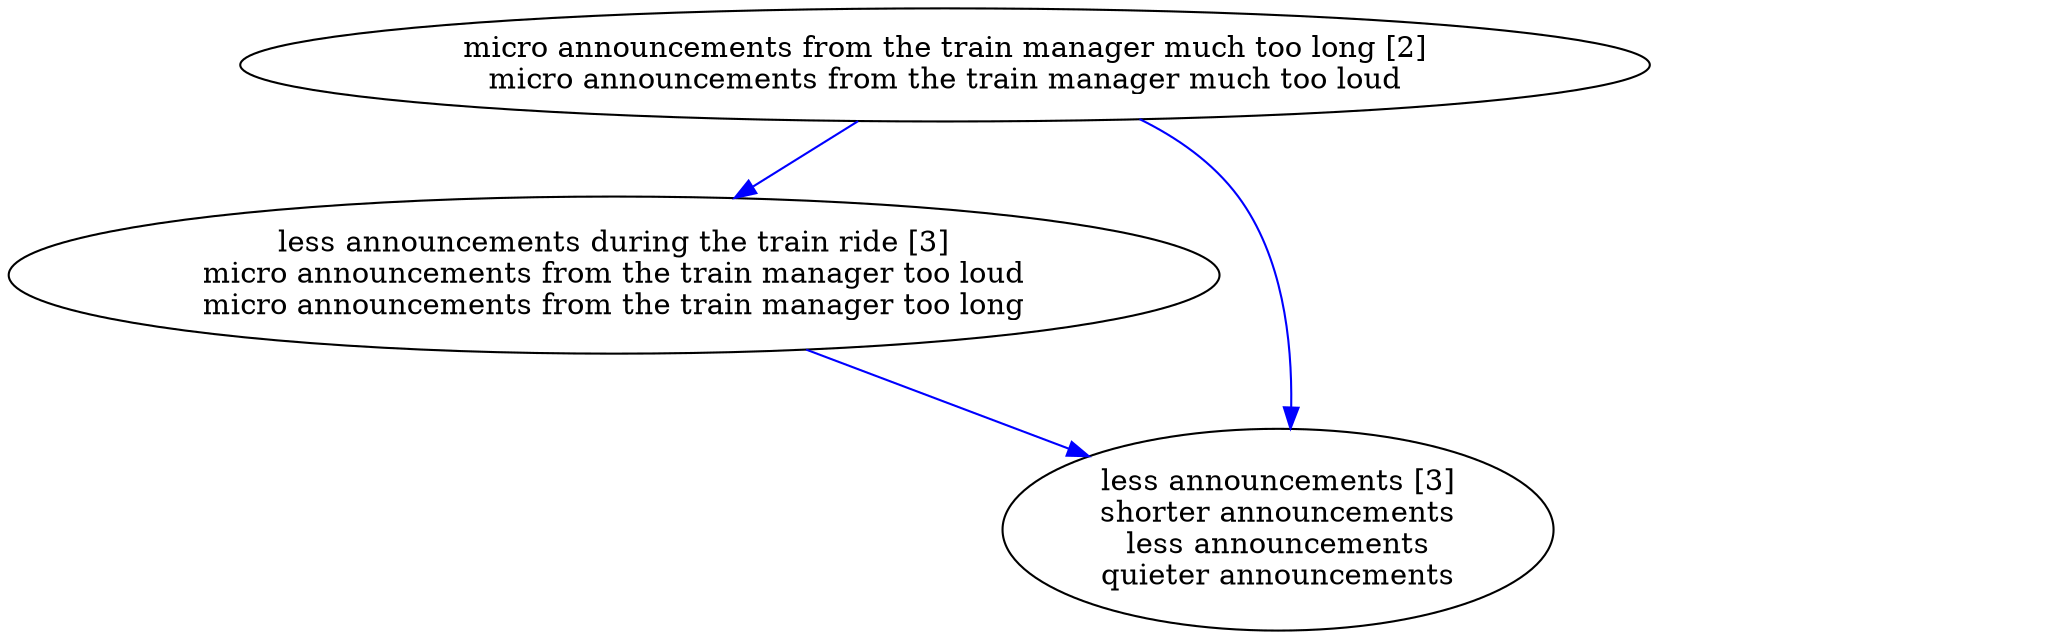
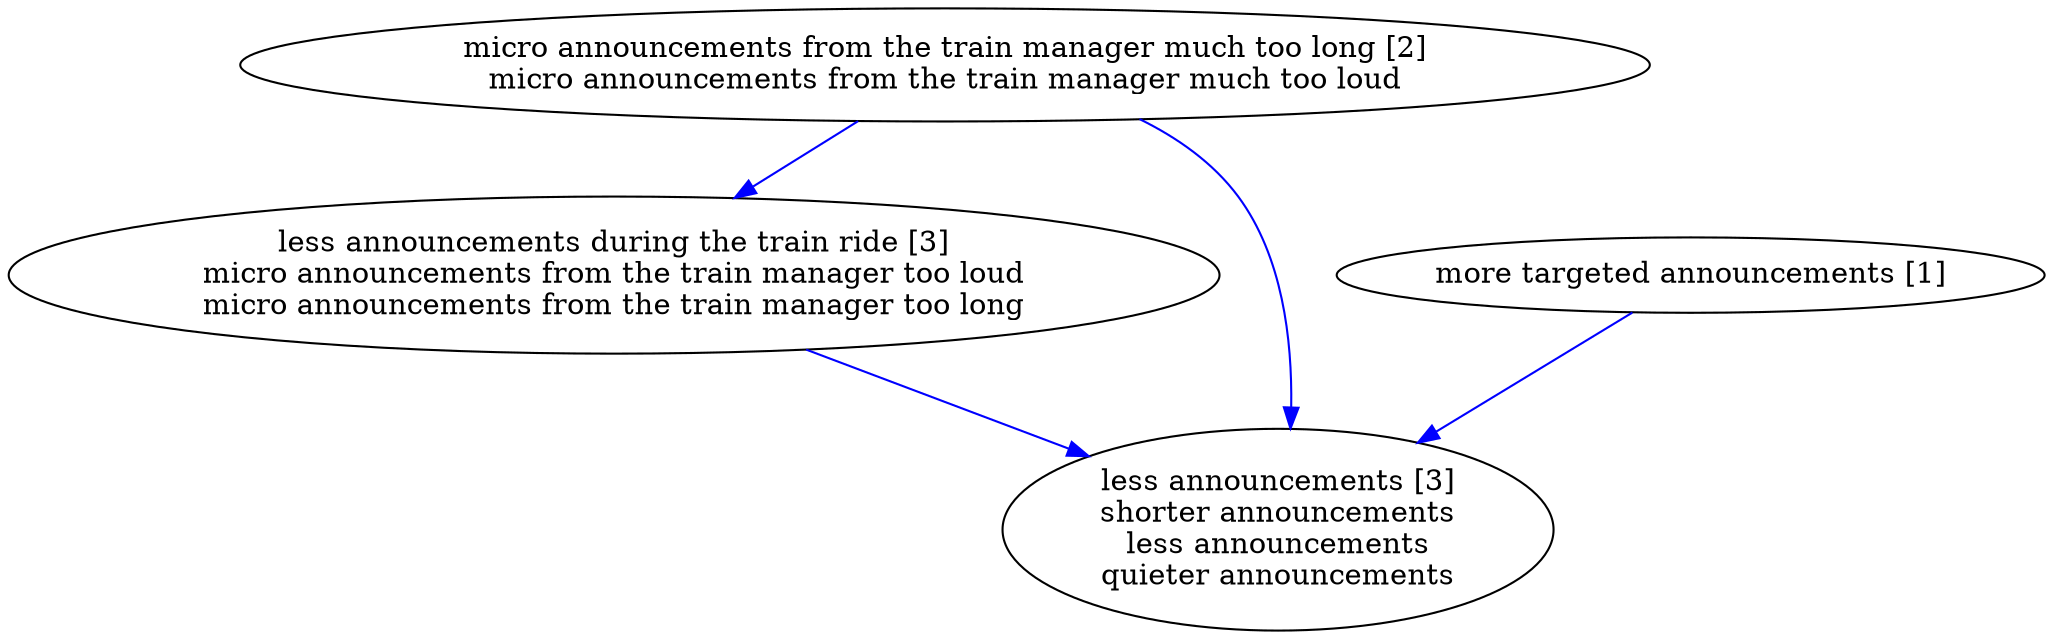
node "more targeted announcements [1]": added
